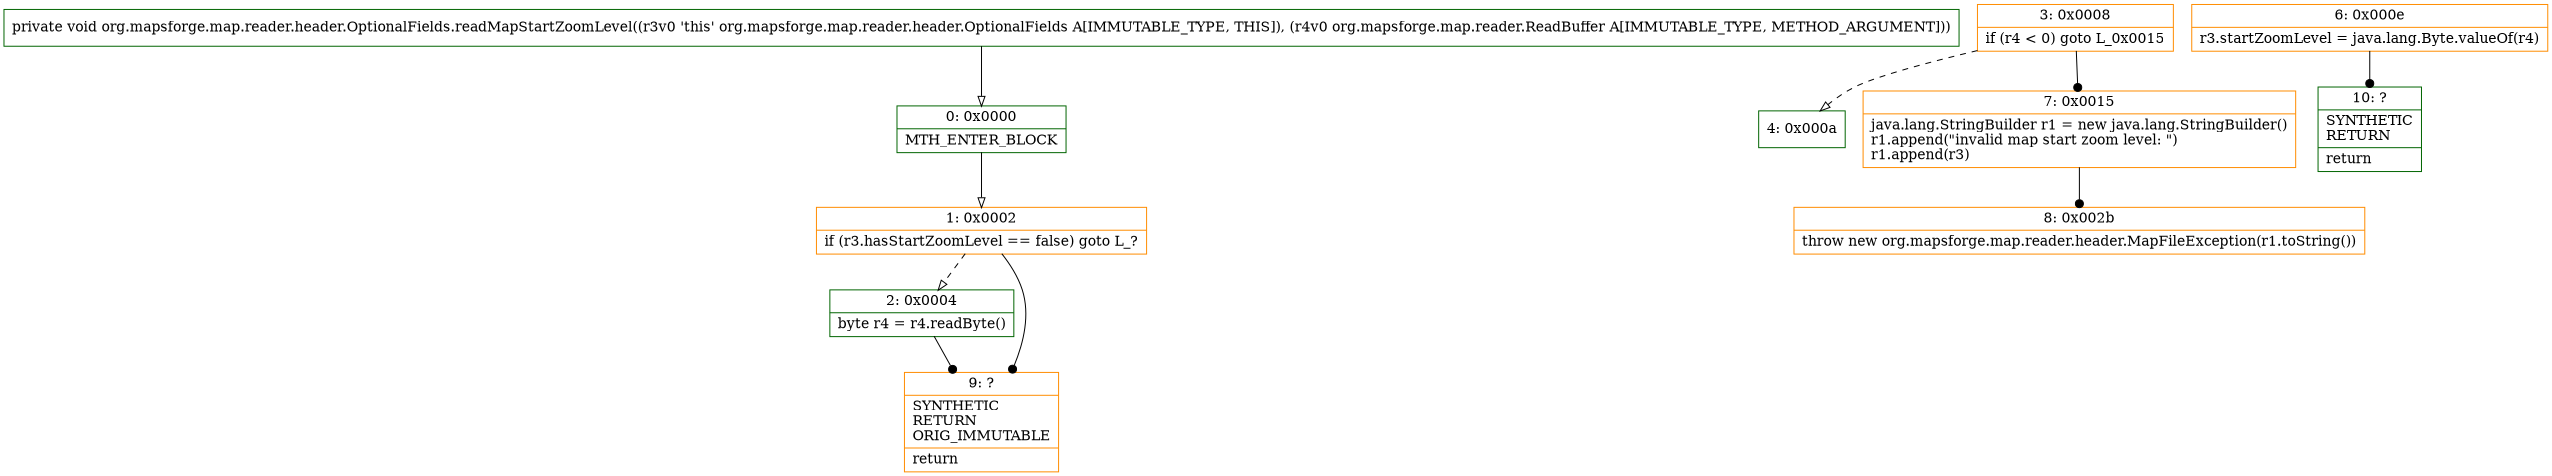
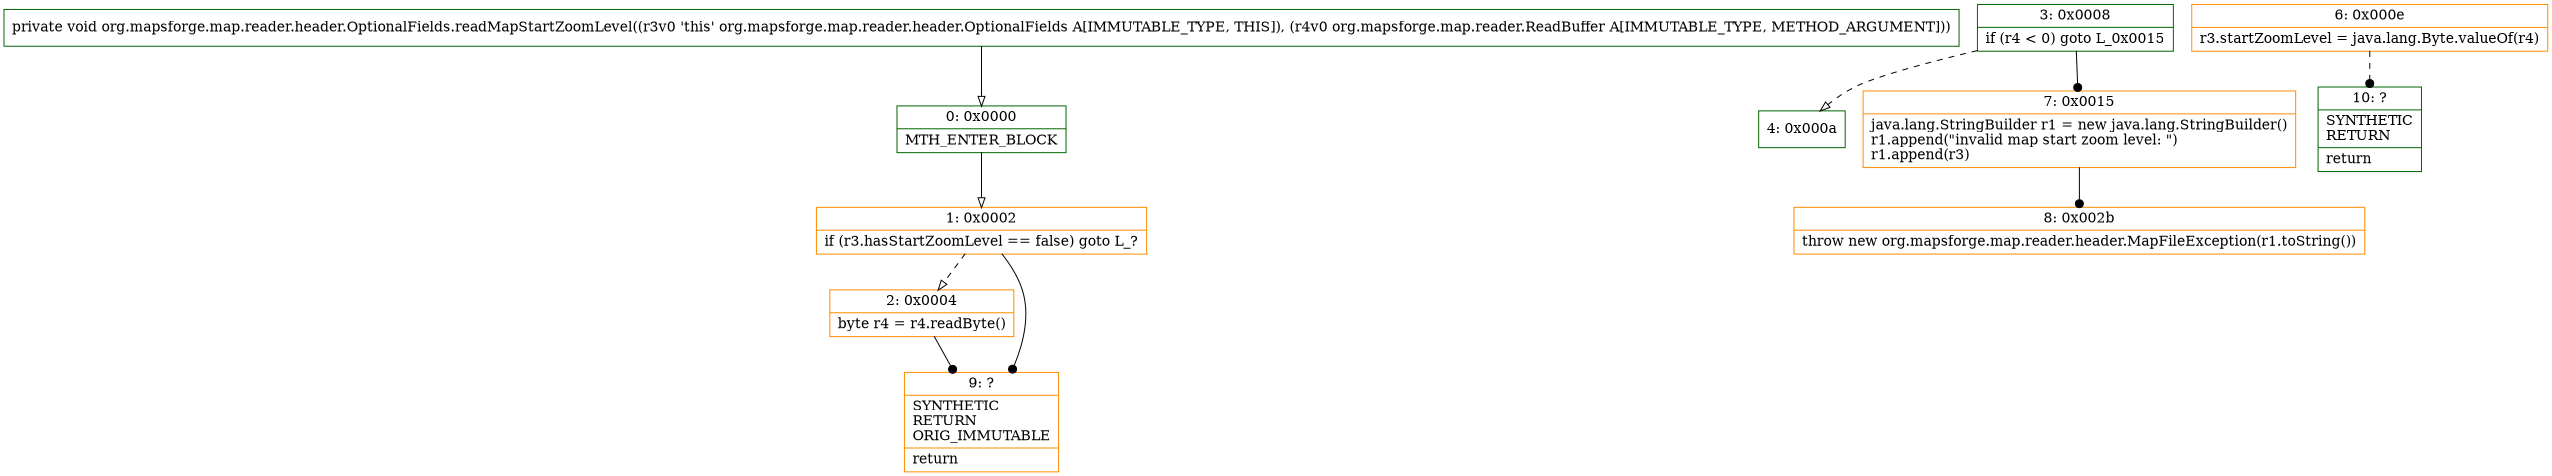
node "3: 0x0008": color darkorange -> darkgreen
edge "6: 0x000e" -> "10: ?": style solid -> dashed
node "2: 0x0004": color darkgreen -> darkorange
